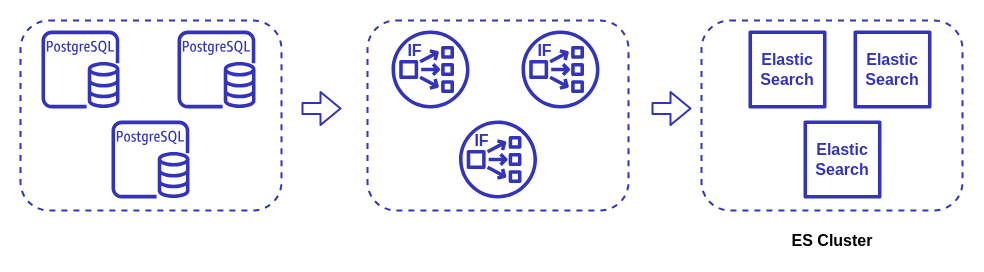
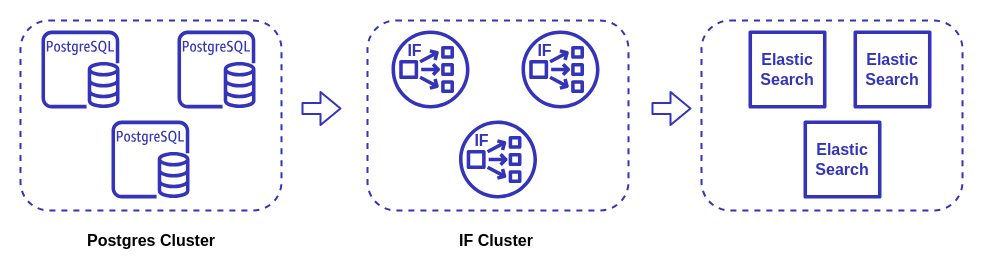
node "Postgres Cluster": added
node "IF Cluster": added
node "ES Cluster": removed
